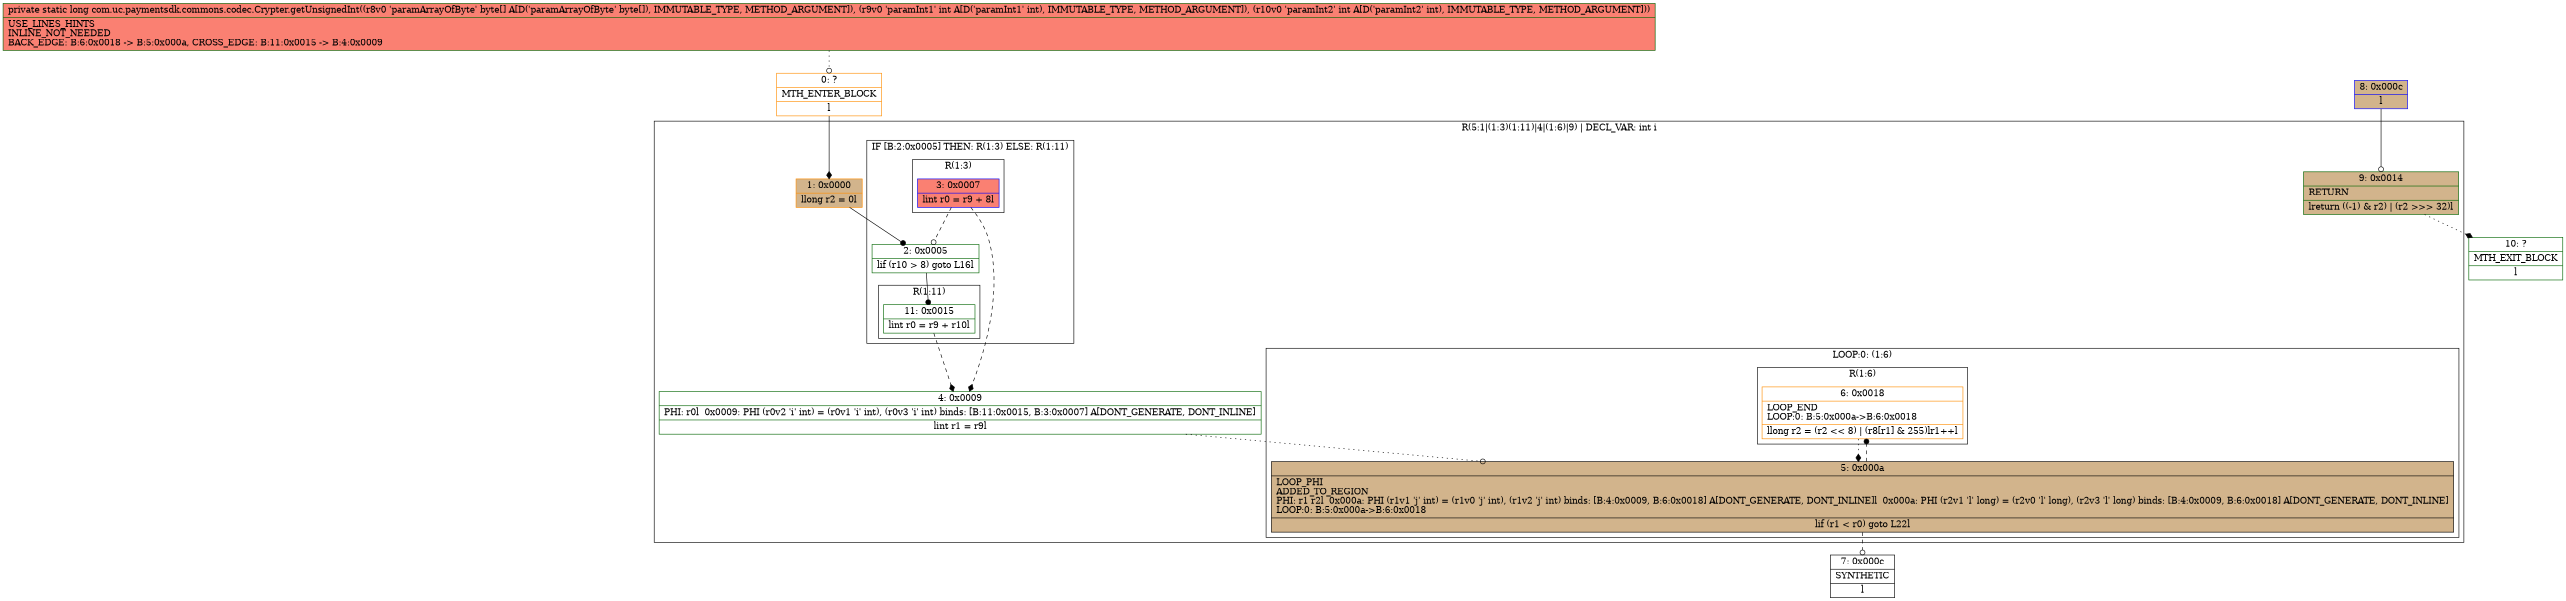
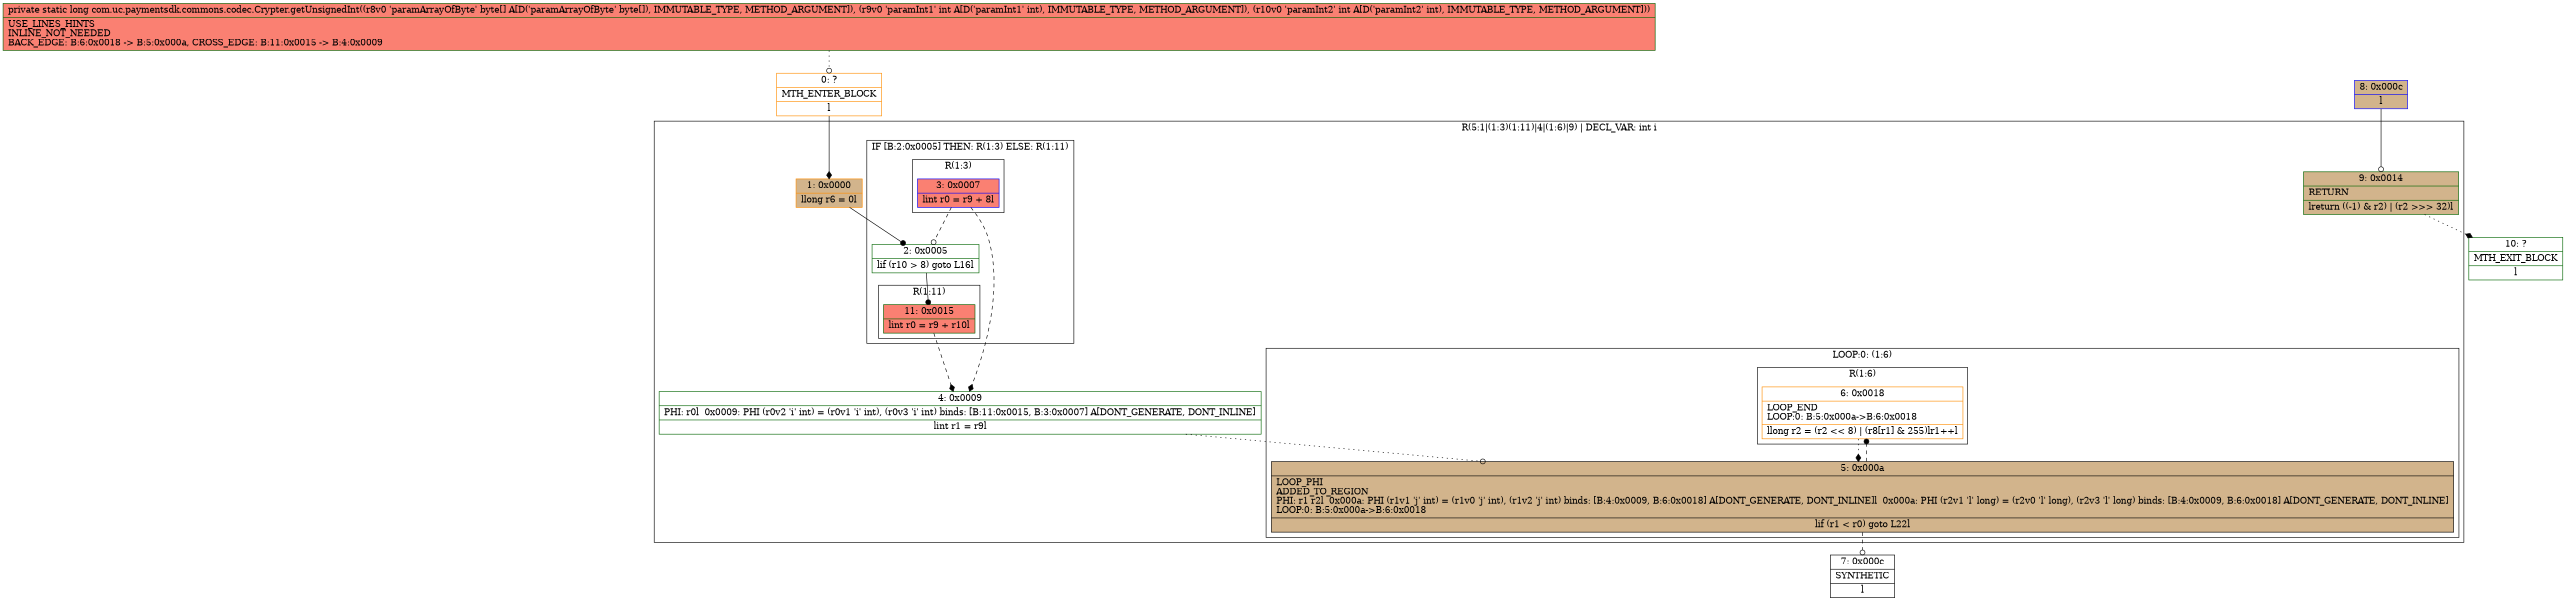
node "1: 0x0000": text "llong r2 = 0l" -> "llong r6 = 0l"
node "11: 0x0015": fillcolor white -> salmon
